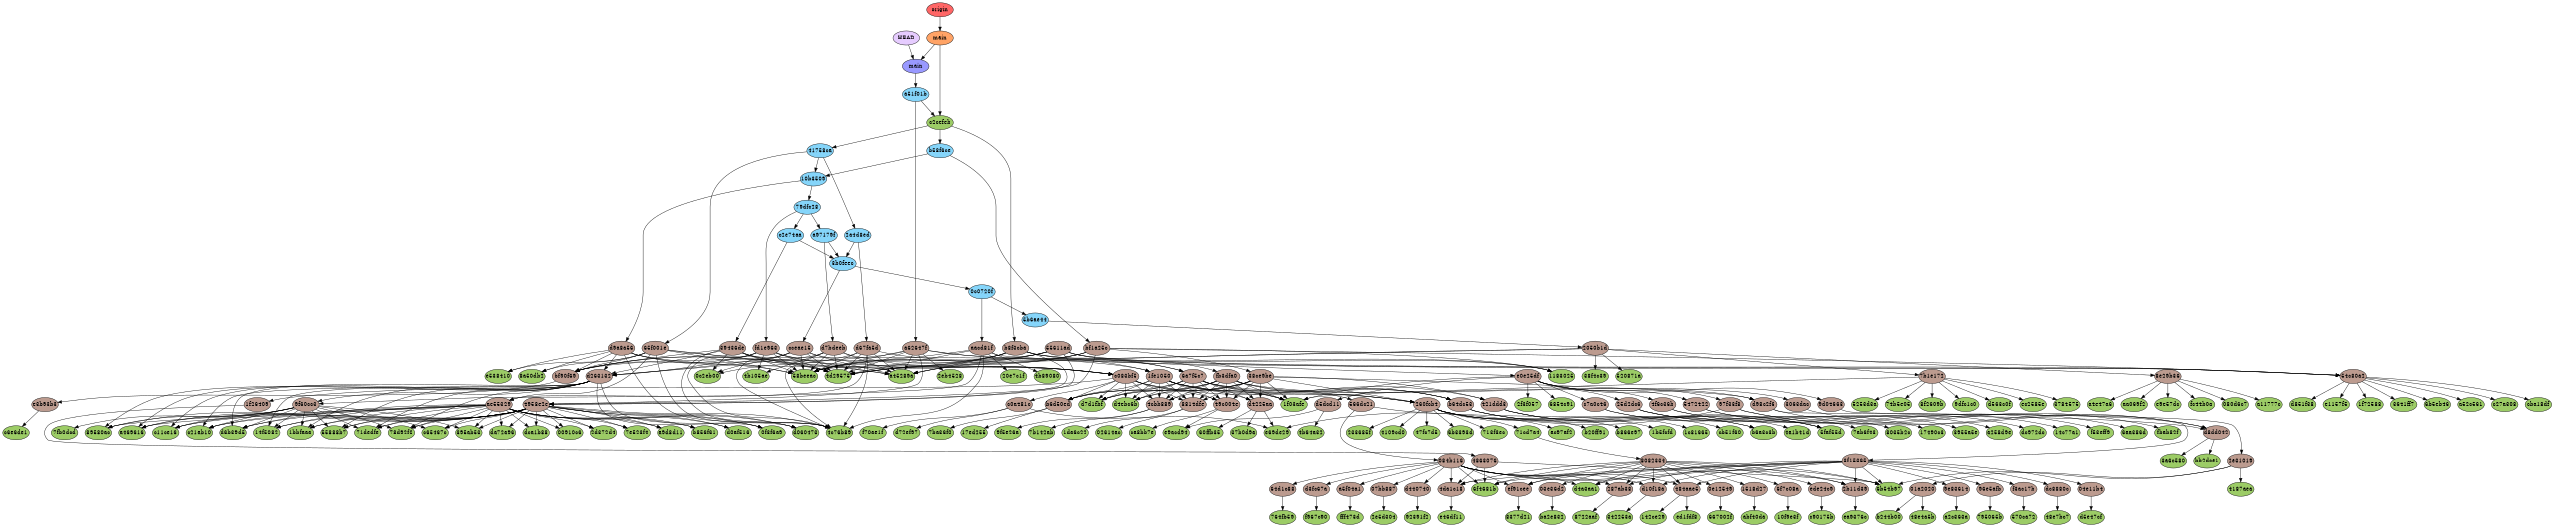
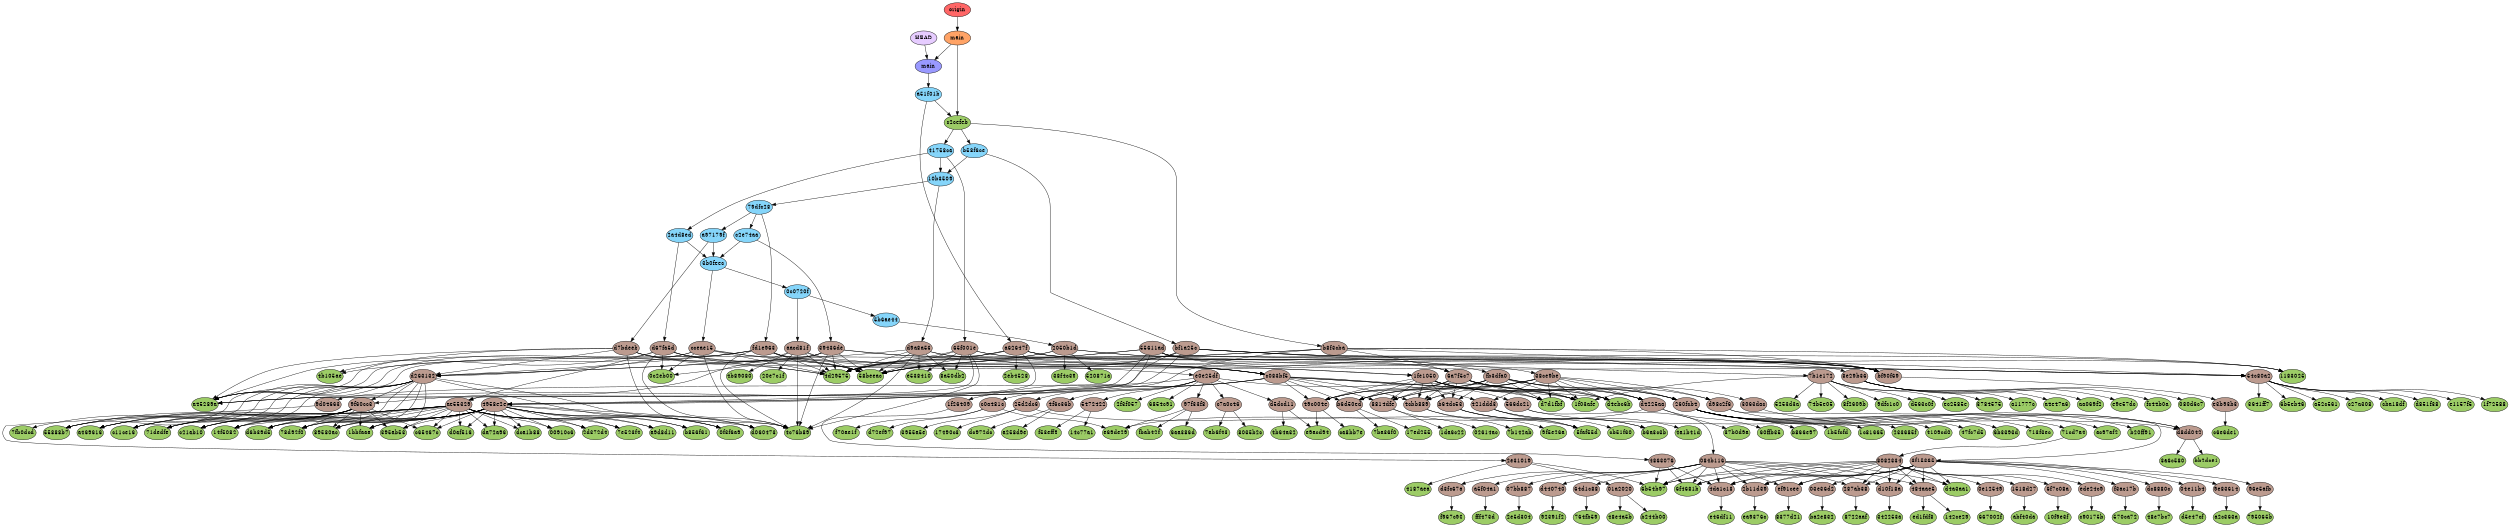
edge "bf1a25c" -> "bf90f69": added
edge "b8f3cba" -> "a45289a": now "c083bf5" -> "a45289a"
node "fbab82f": label "fbab82f" -> "fbab42f"
